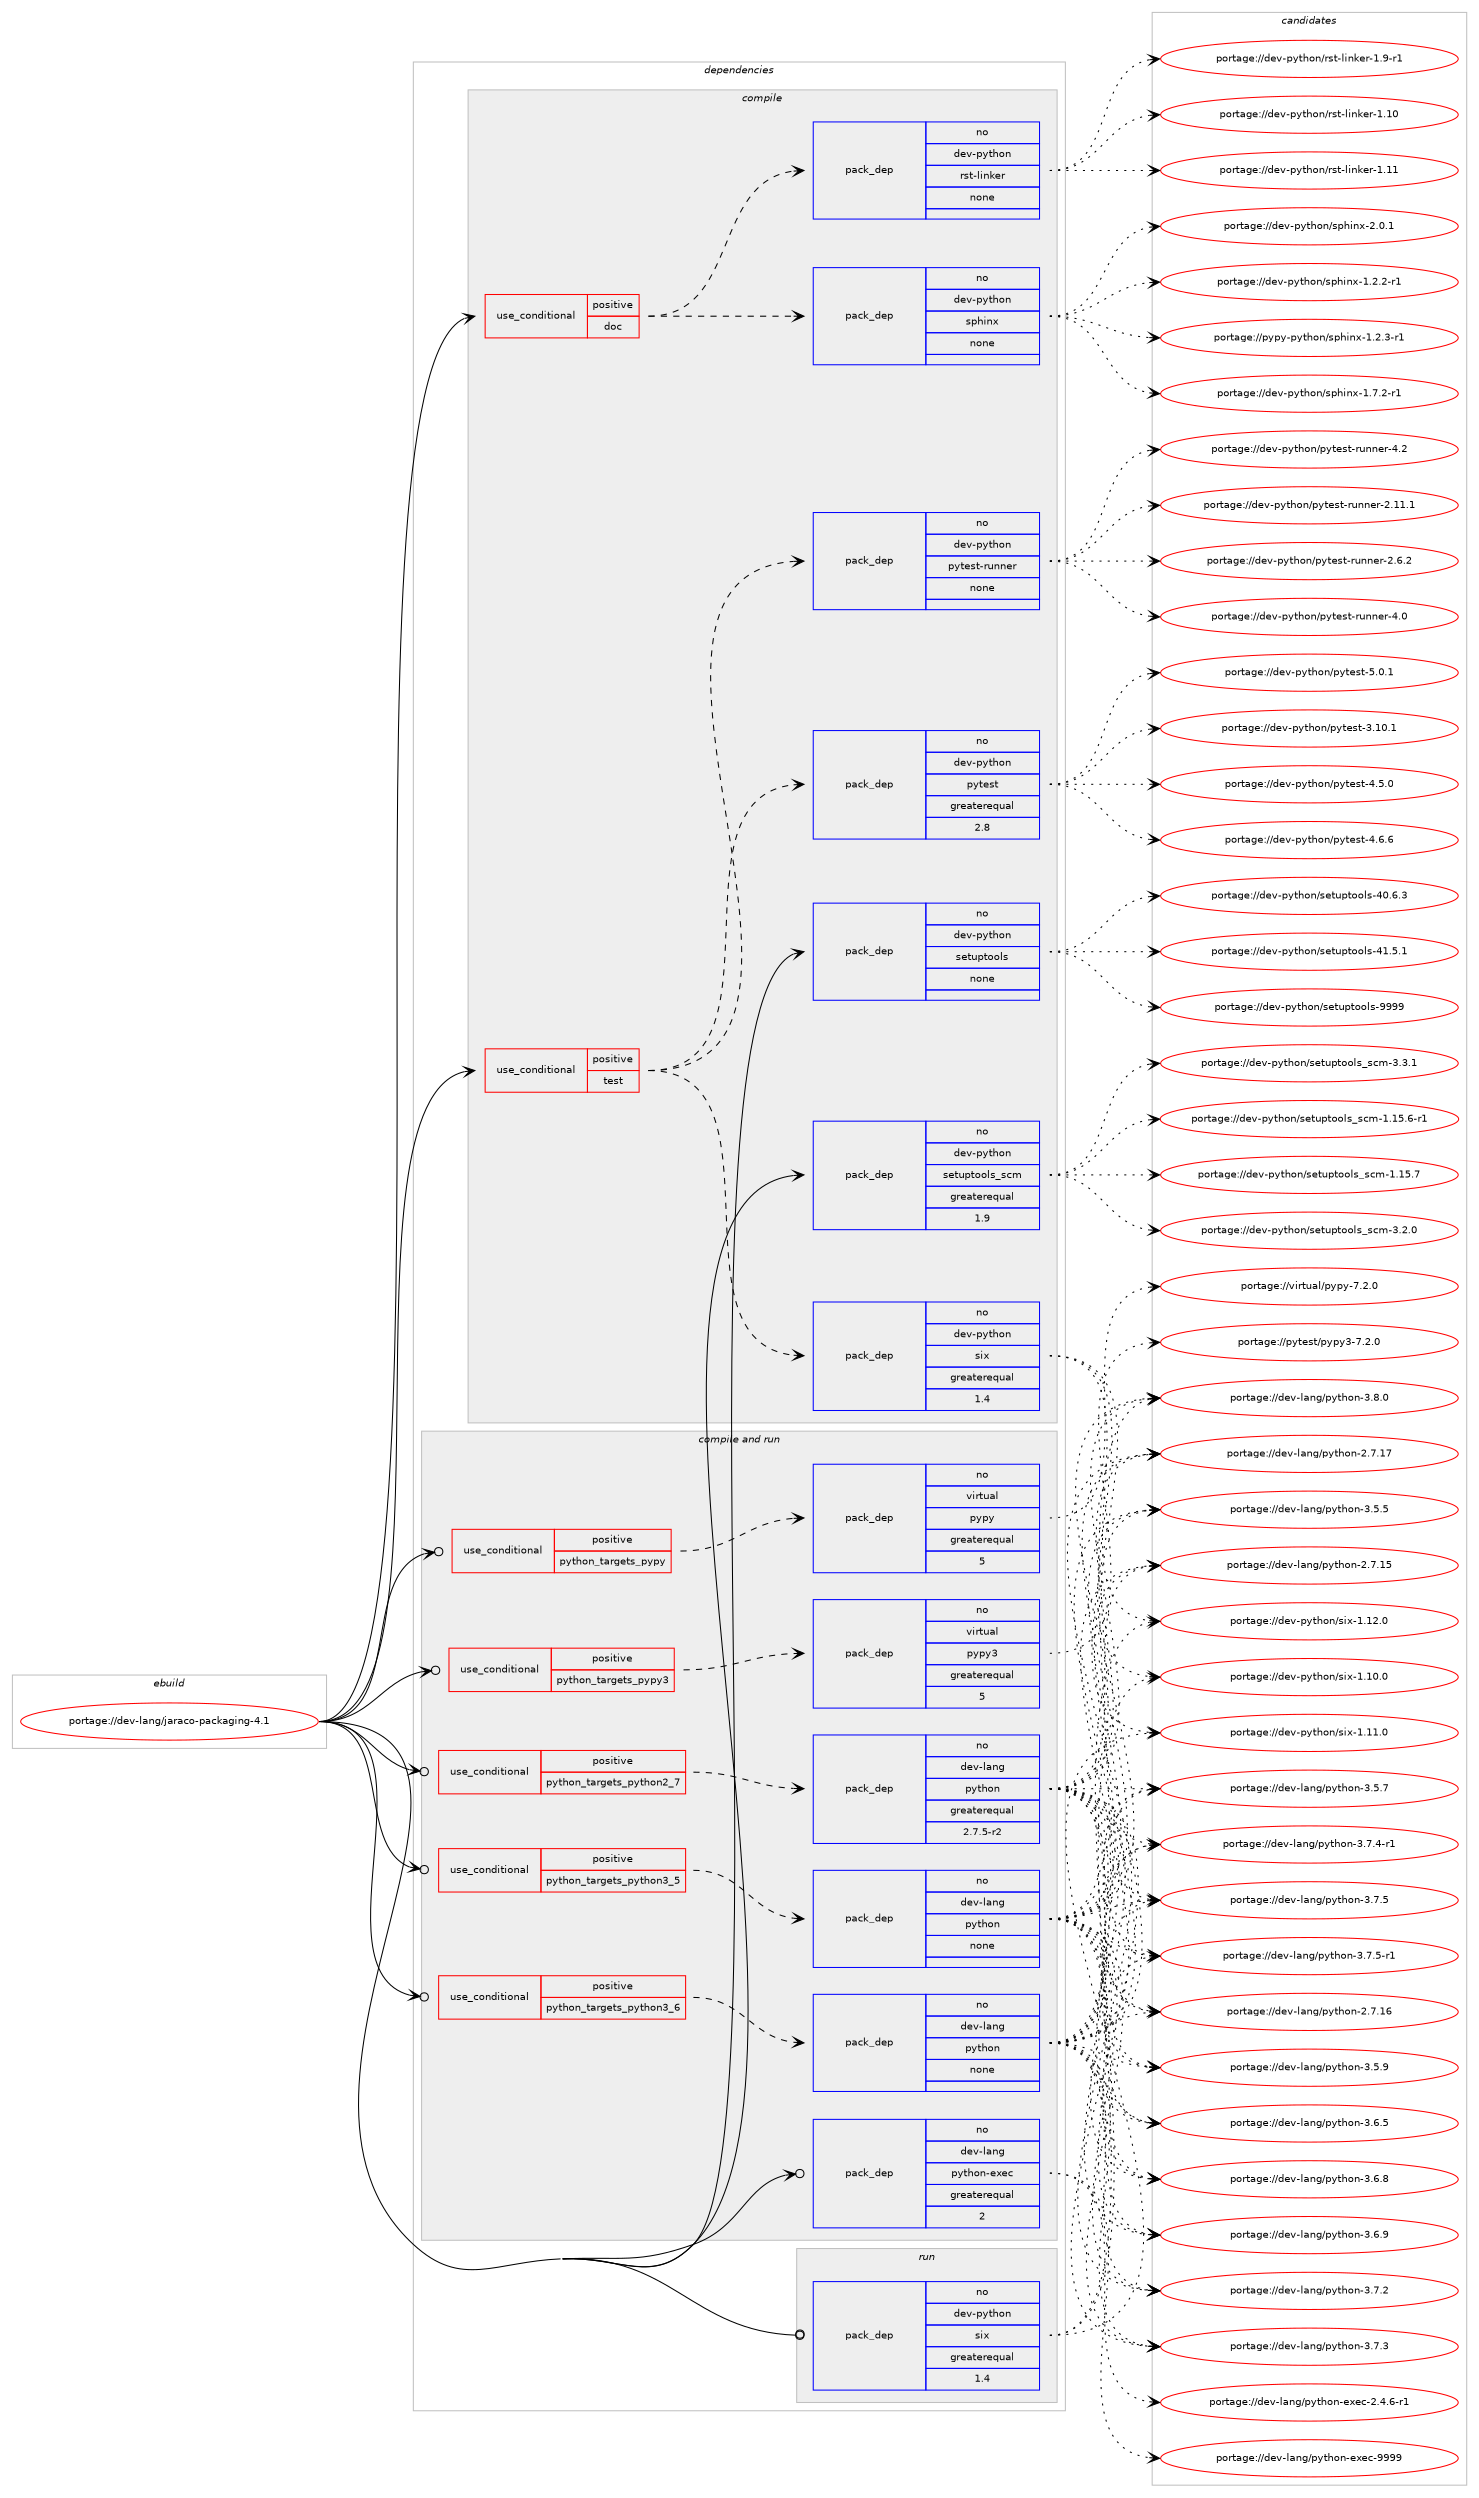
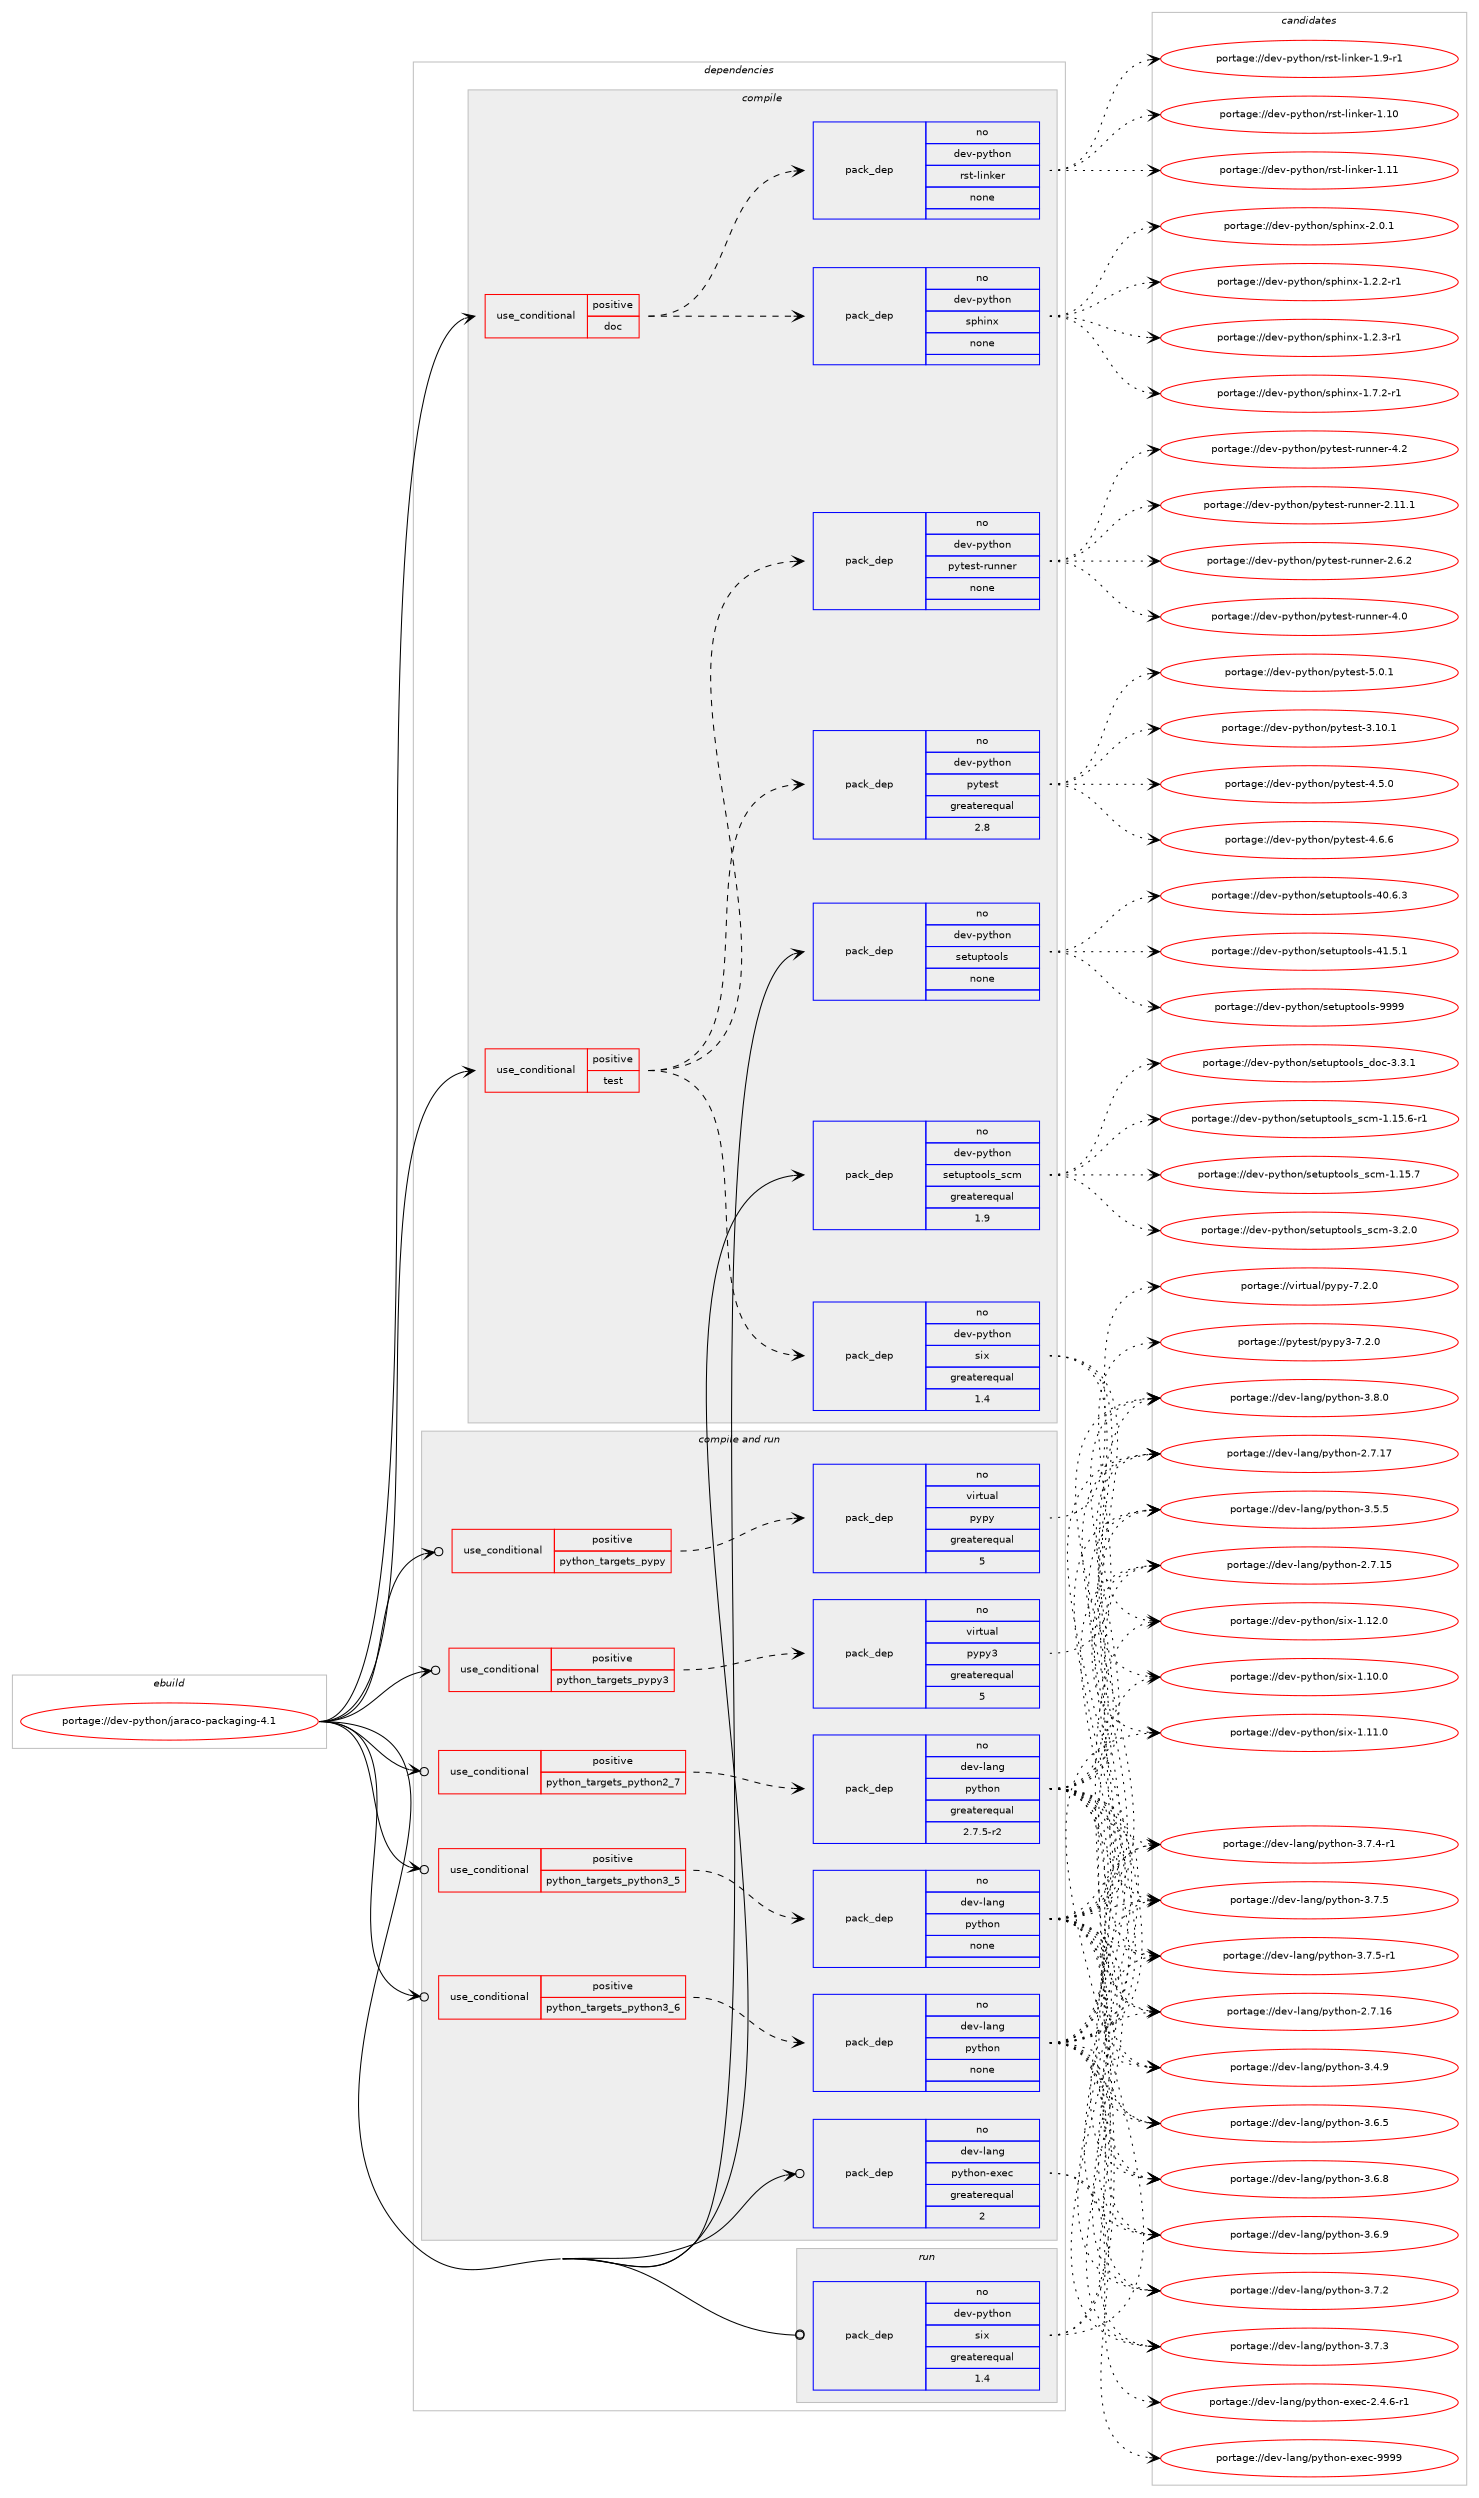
node "portage://pypy-python/sphinx-1.2.3-r1": label "portage://pypy-python/sphinx-1.2.3-r1" -> "portage://dev-python/sphinx-1.2.3-r1"
node "portage://dev-python/setuptools_scm-3.3.1": label "portage://dev-python/setuptools_scm-3.3.1" -> "portage://dev-python/setuptools_doc-3.3.1"
node "portage://dev-lang/jaraco-packaging-4.1": label "portage://dev-lang/jaraco-packaging-4.1" -> "portage://dev-python/jaraco-packaging-4.1"
node "portage://dev-lang/python-3.5.7": removed
node "portage://dev-lang/python-3.5.9": label "portage://dev-lang/python-3.5.9" -> "portage://dev-lang/python-3.4.9"
